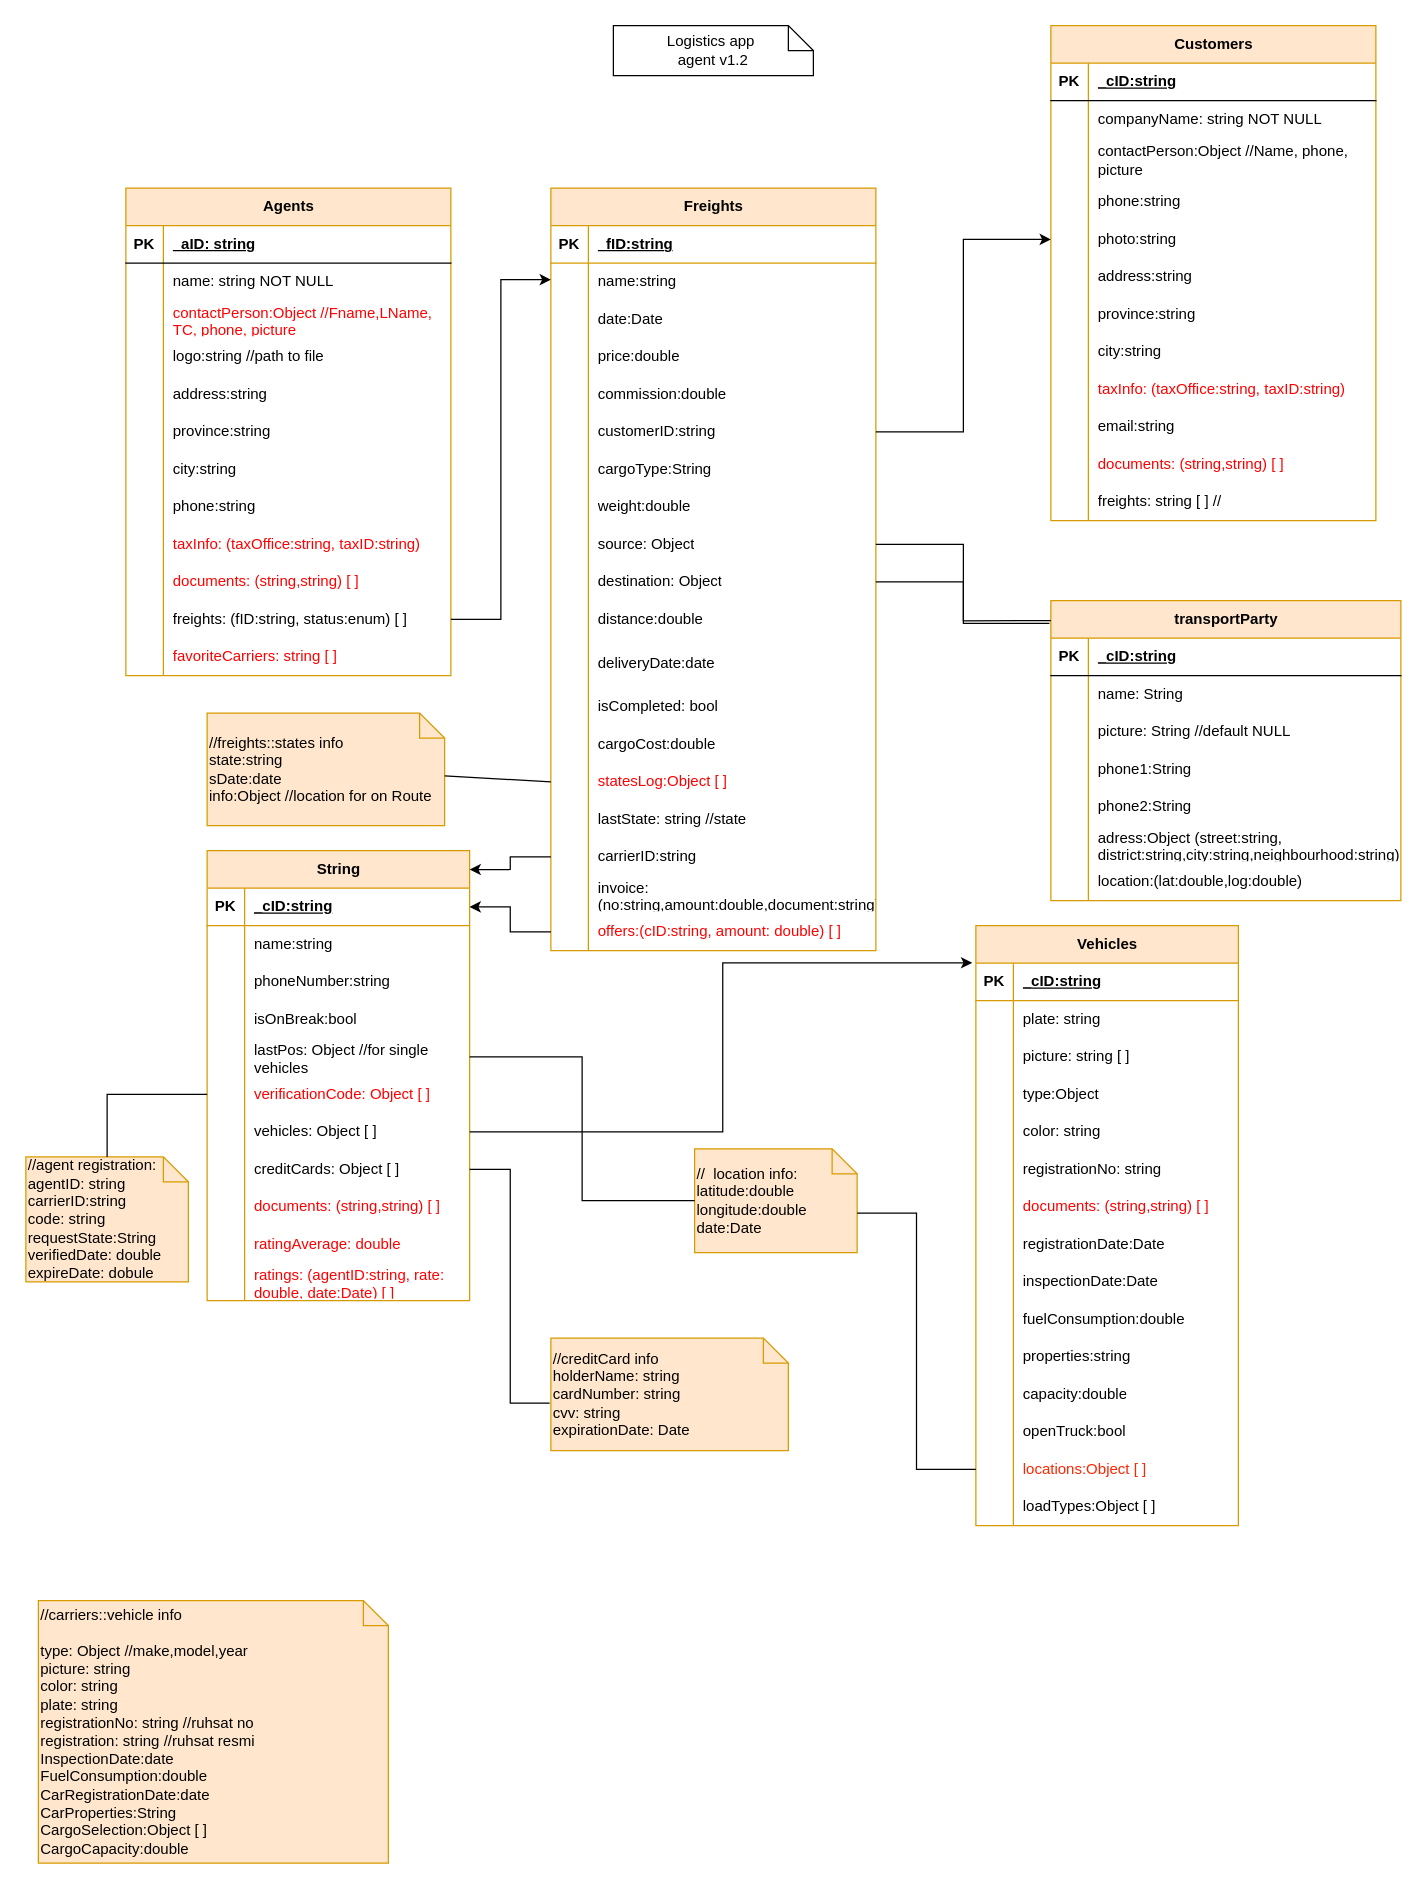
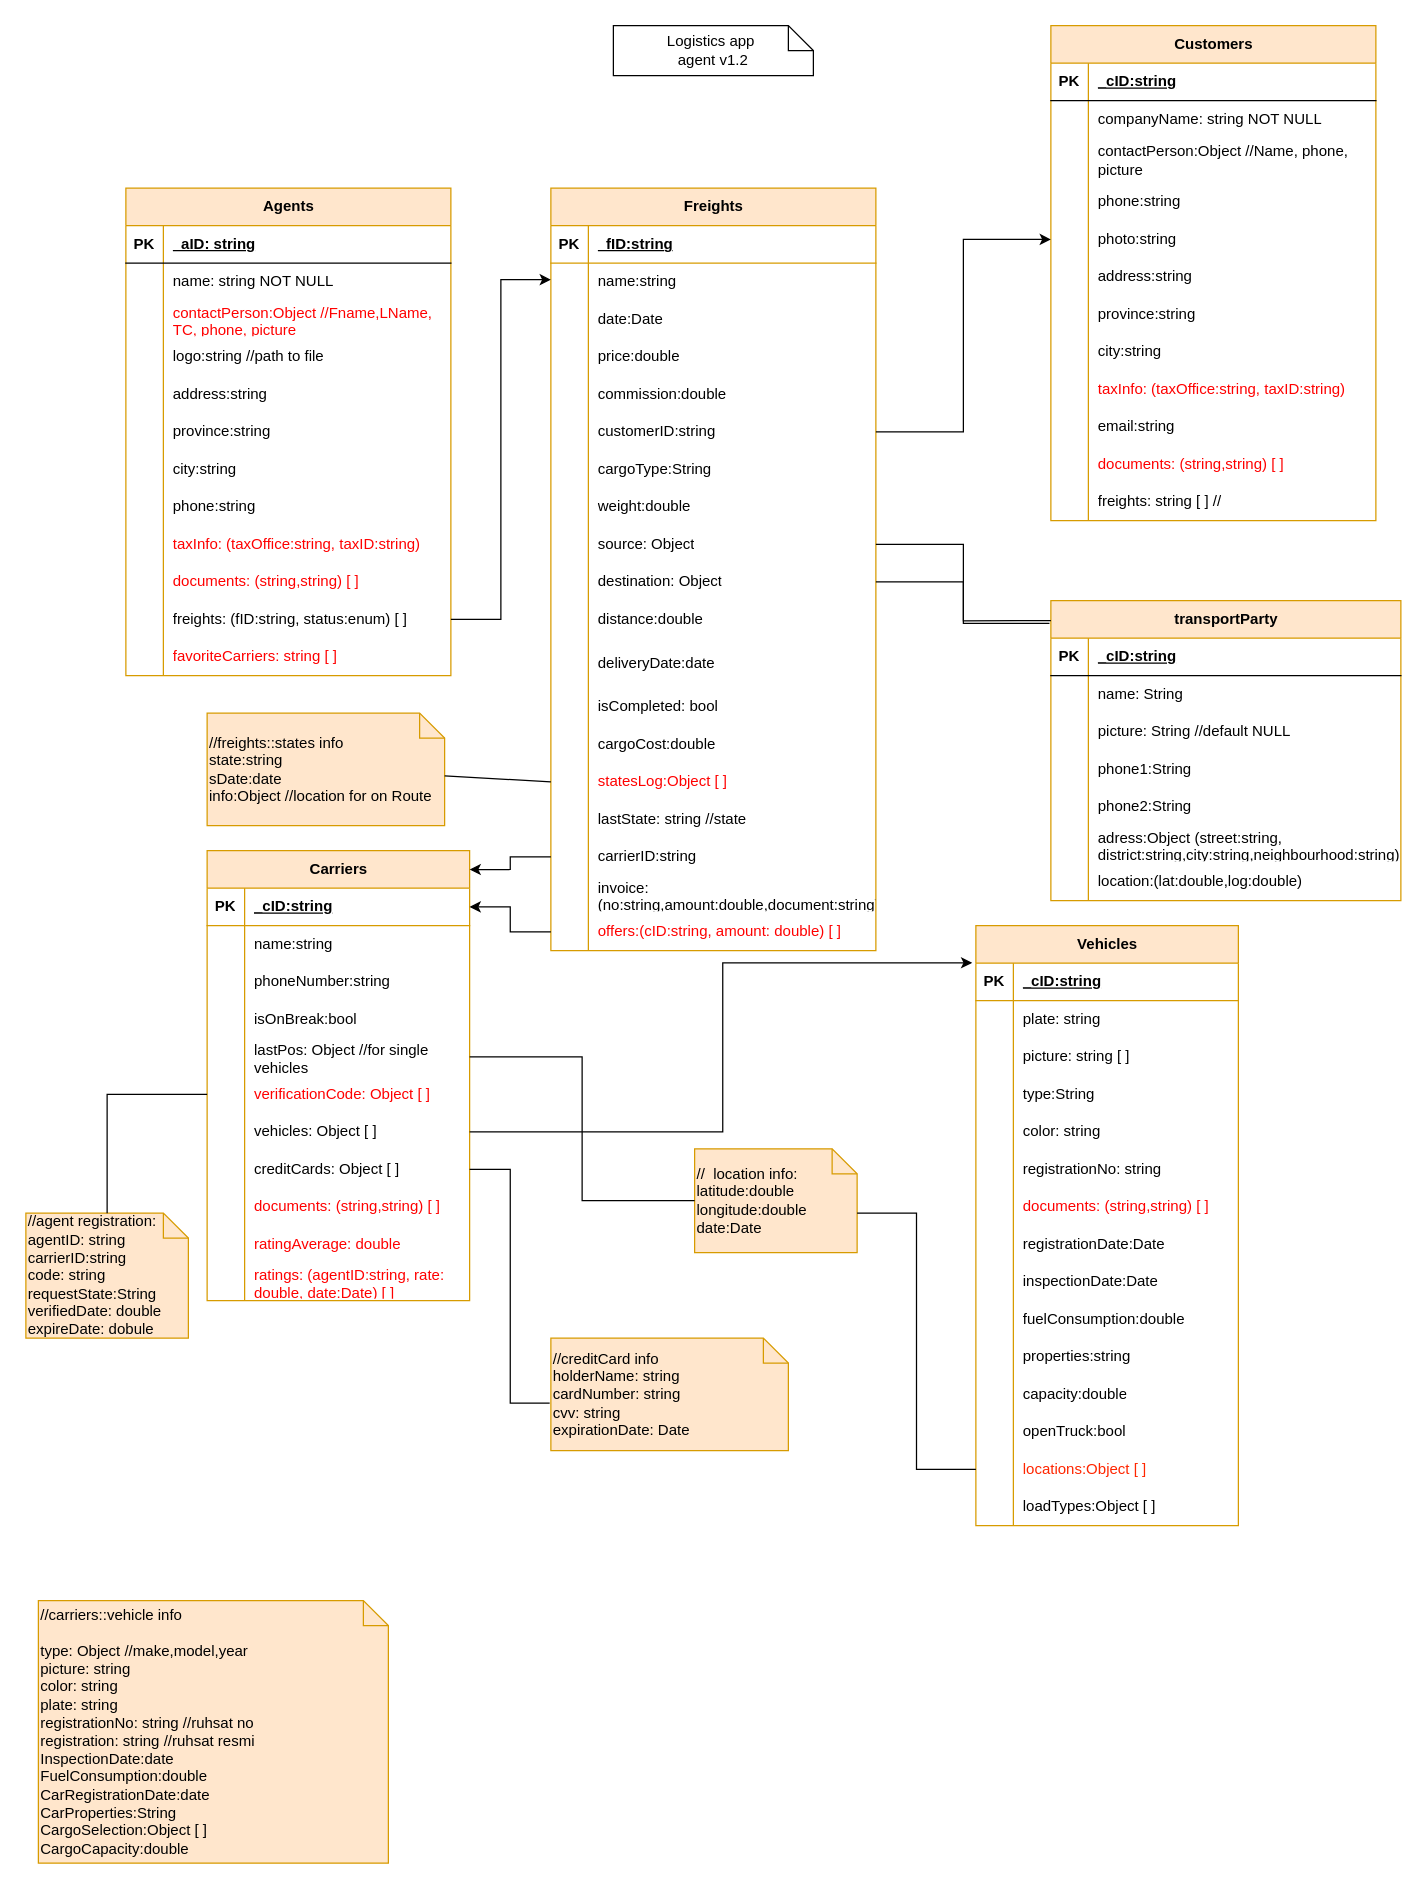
node "String": label "String" -> "Carriers"
node "type:Object": label "type:Object" -> "type:String"
node "//agent registration: agentID: string carrierID:string code: string requestState:String verifiedDate: double expireDate: dobule": moved (107, 1219) -> (107, 1276)
